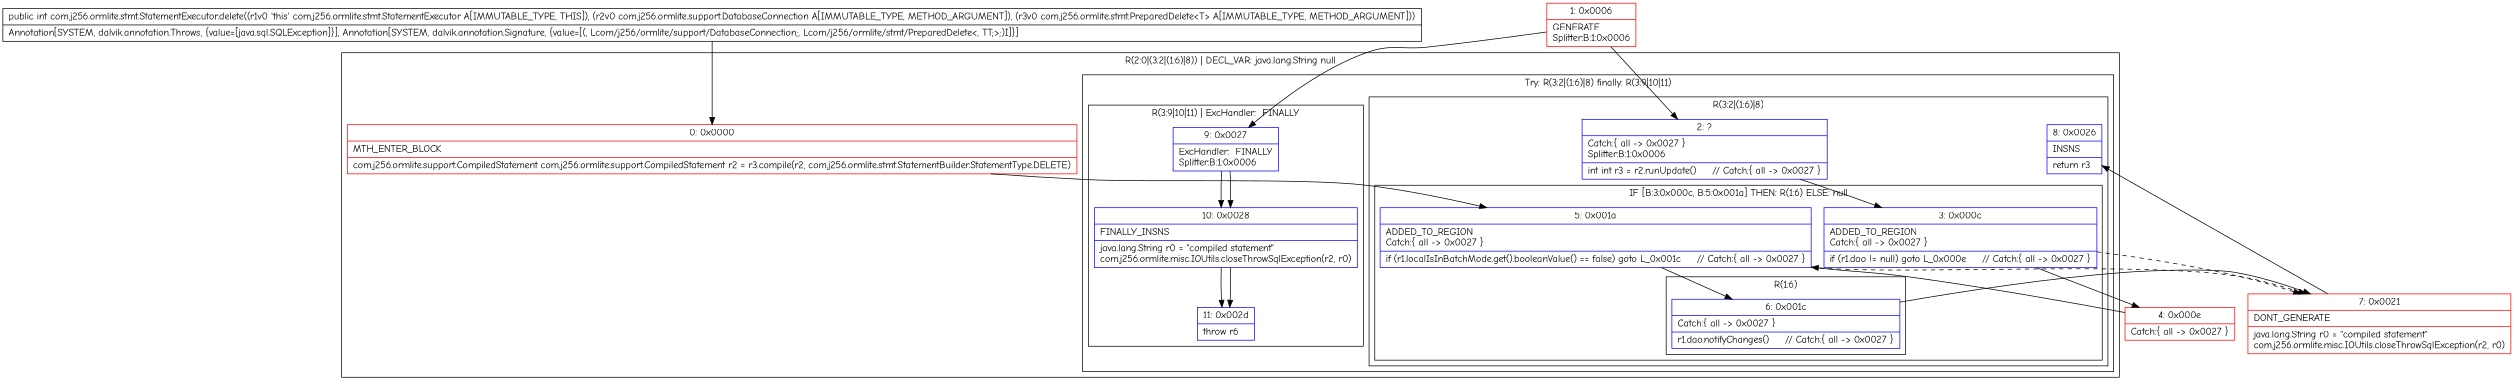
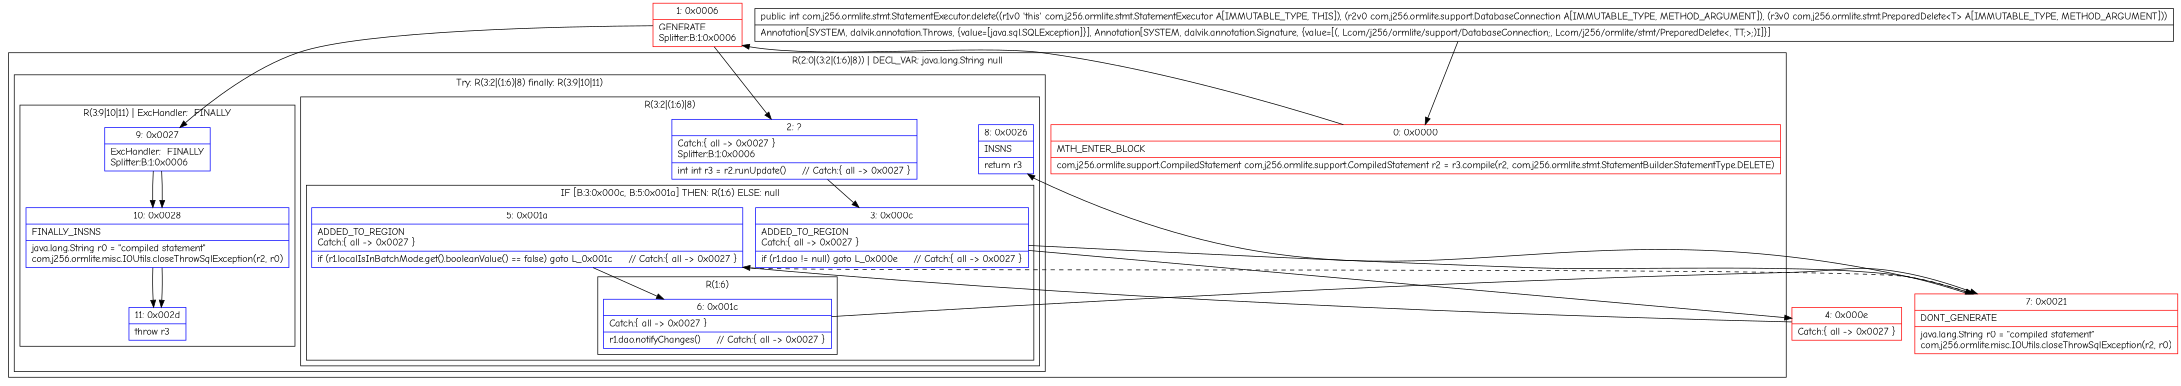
edge "0: 0x0000" -> "5: 0x001a": now "0: 0x0000" -> "1: 0x0006"
edge "3: 0x000c" -> "7: 0x0021": style dashed -> solid
node "11: 0x002d": text "throw r6" -> "throw r3"
